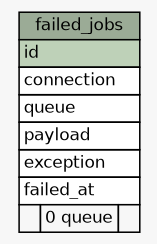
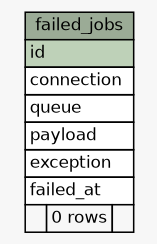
node "failed_jobs": text "0 queue" -> "0 rows"
